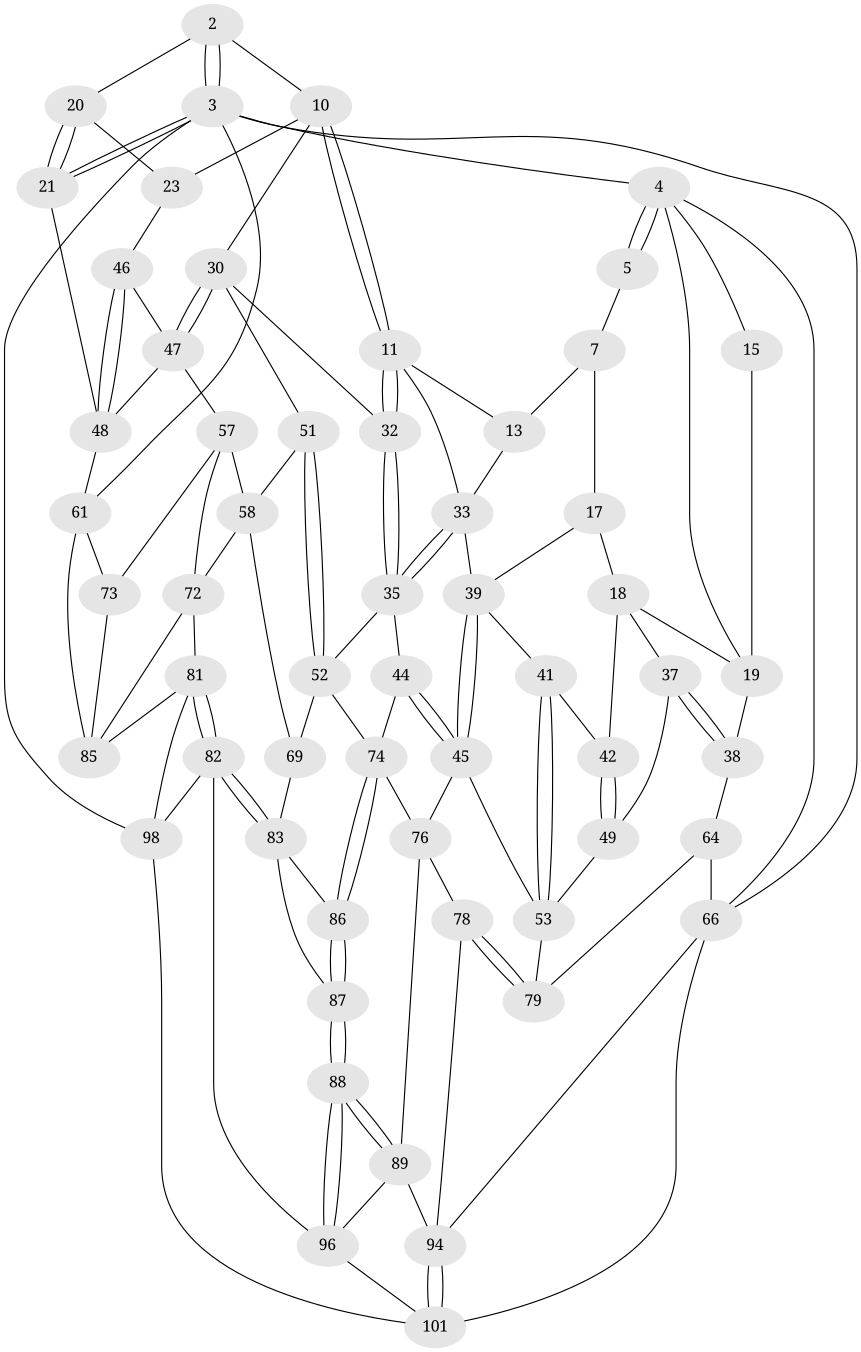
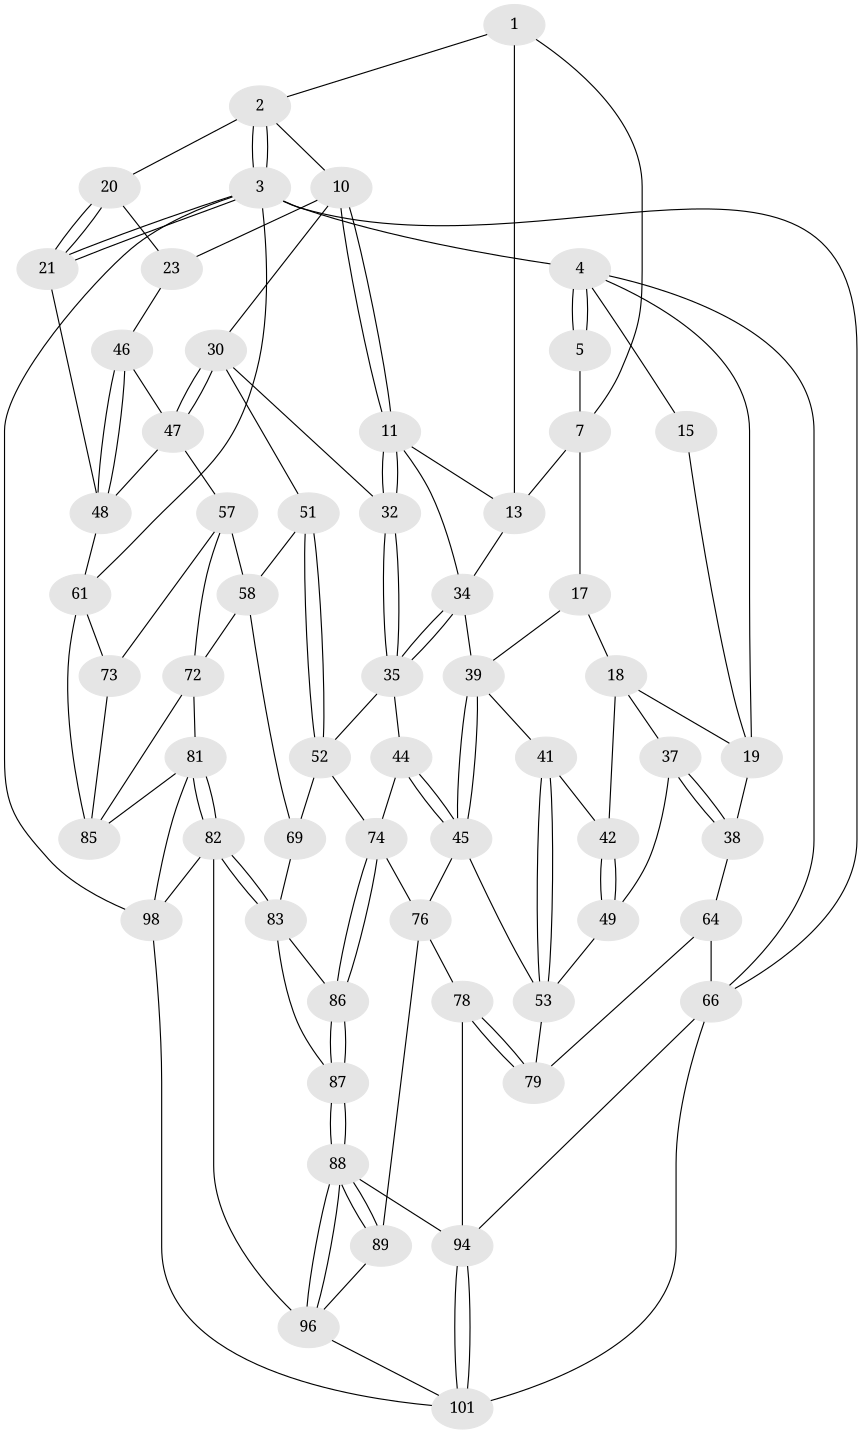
node "1": added
node "33": label "33" -> "34"
edge "89" -- "94": now "88" -- "94"
